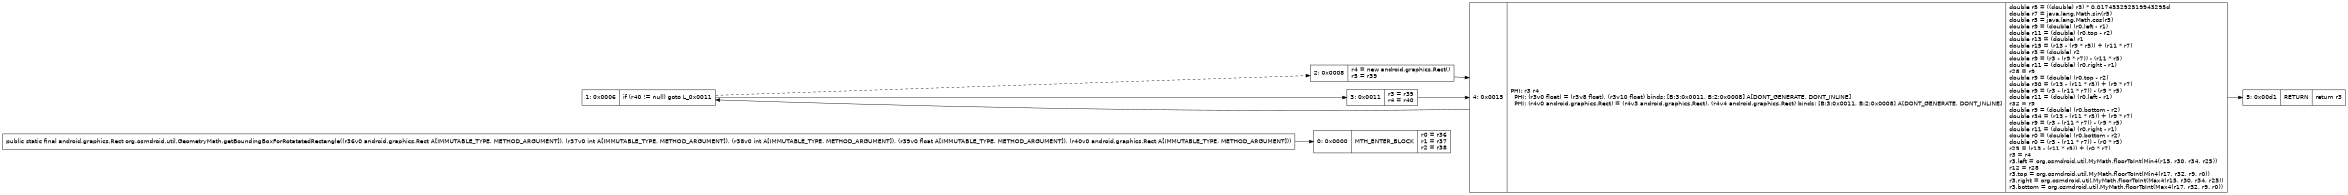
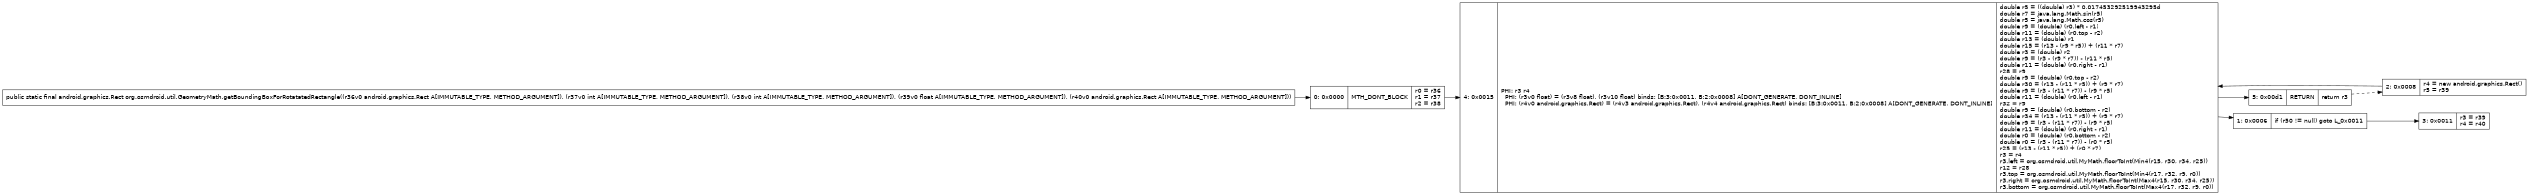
edge "1: 0x0006" -> "2: 0x0008": now "5: 0x00d1" -> "2: 0x0008"
node "1: 0x0006": text "if (r40 != null) goto L_0x0011" -> "if (r50 != null) goto L_0x0011"
edge "3: 0x0011" -> "4: 0x0015": now "0: 0x0000" -> "4: 0x0015"
node "0: 0x0000": text "MTH_ENTER_BLOCK" -> "MTH_DONT_BLOCK"
